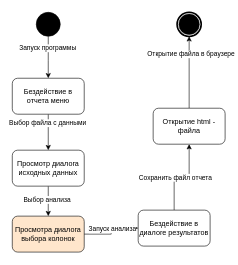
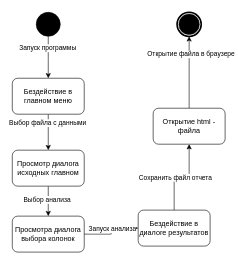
node "Бездействие в отчета меню": label "Бездействие в отчета меню" -> "Бездействие в главном меню"
node "Просмотр диалога исходных данных": label "Просмотр диалога исходных данных" -> "Просмотр диалога исходных главном"
node "Просмотра диалога выбора колонок": fillcolor #ffe6cc -> #ffffff
